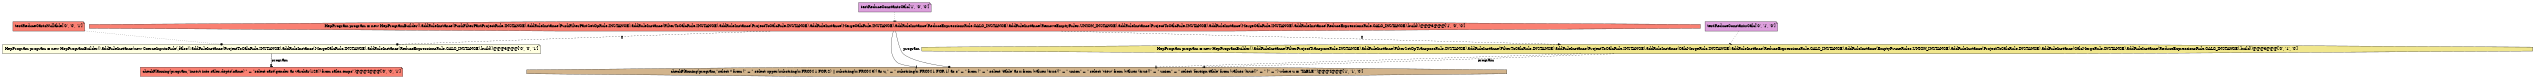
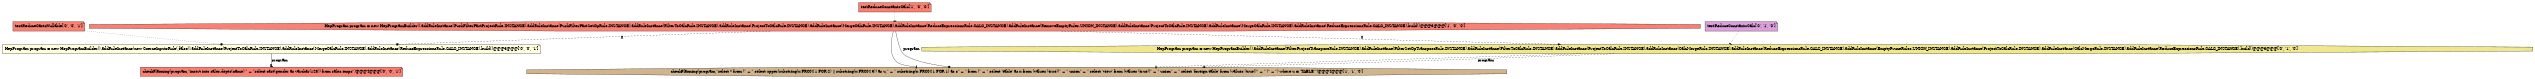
node "testReduceConstantsCalc['1', '0', '0']": fillcolor plum -> salmon
